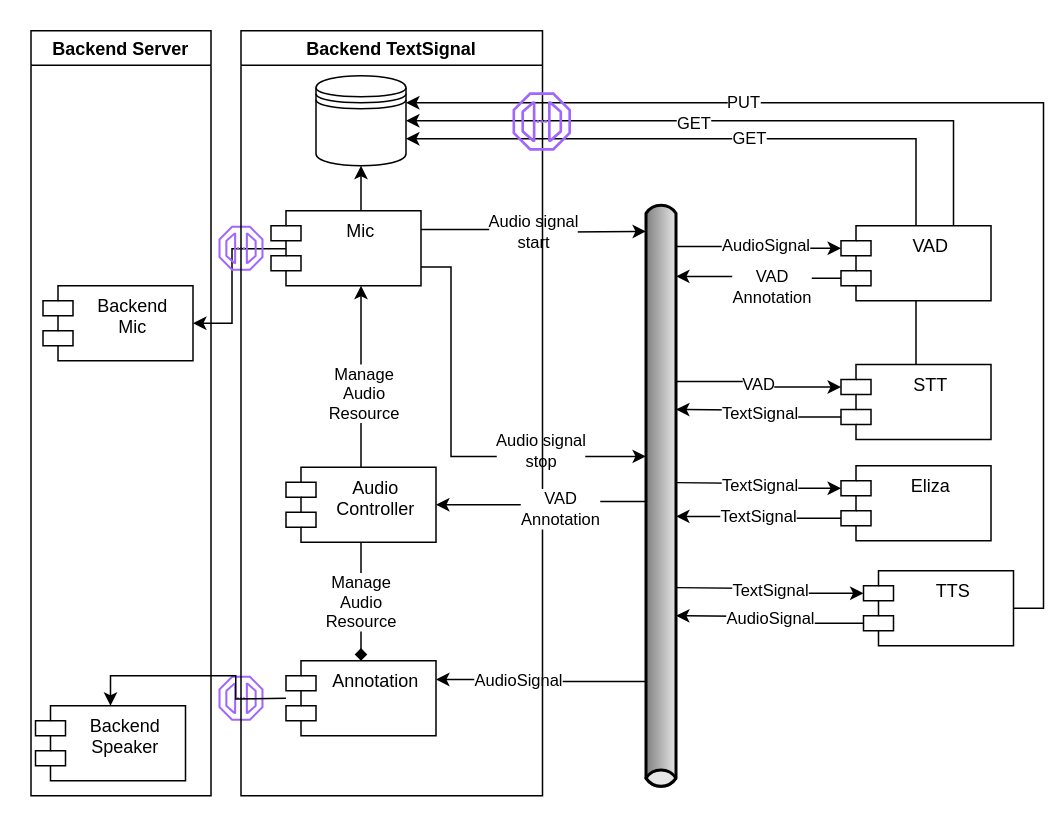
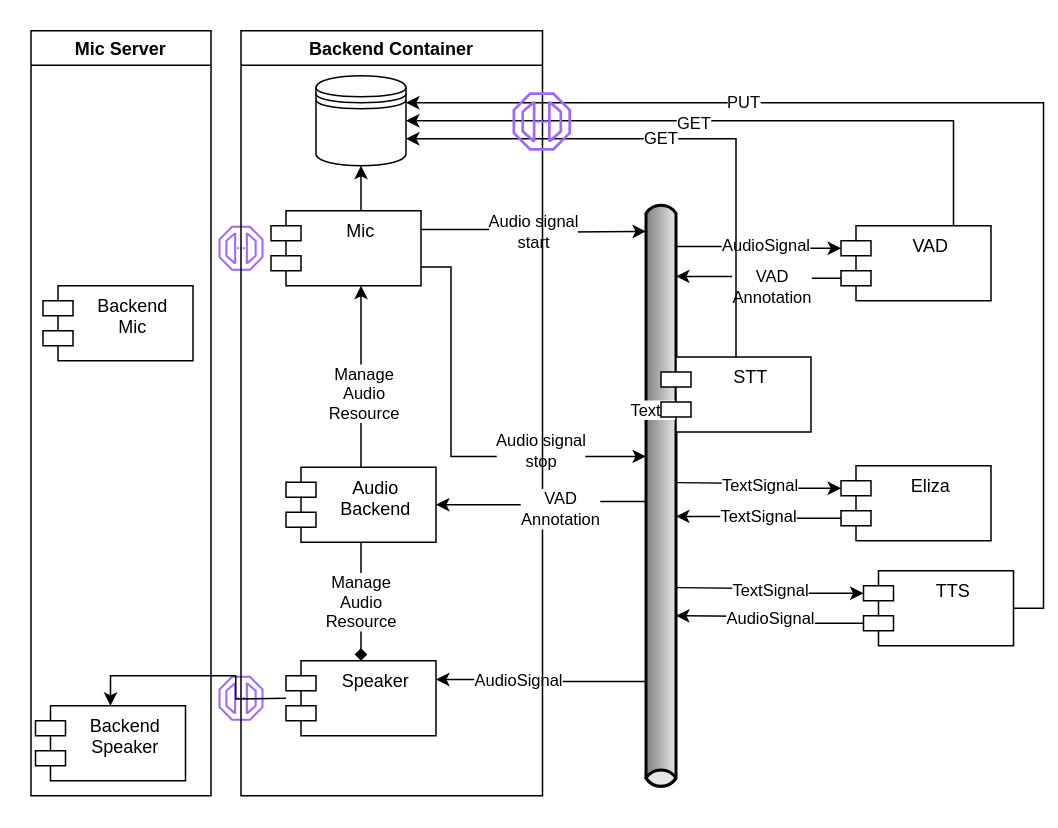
node "Backend Server": label "Backend Server" -> "Mic Server"
node "Backend TextSignal": label "Backend TextSignal" -> "Backend Container"
edge "Mic" -> "Backend Mic": removed
node "STT": moved (916, 402) -> (736, 395)
node "Audio Controller": label "Audio Controller" -> "Audio Backend"
node "Annotation": label "Annotation" -> "Speaker"
